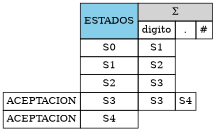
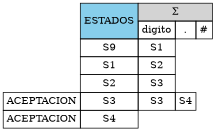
node "ESTADOS": text "S0" -> "S9"
